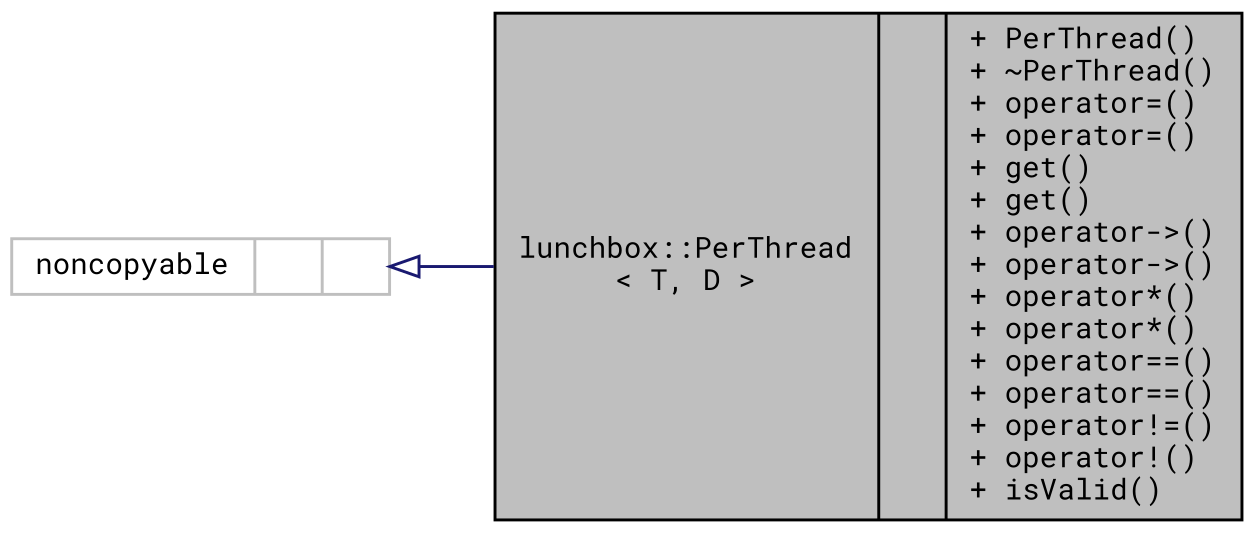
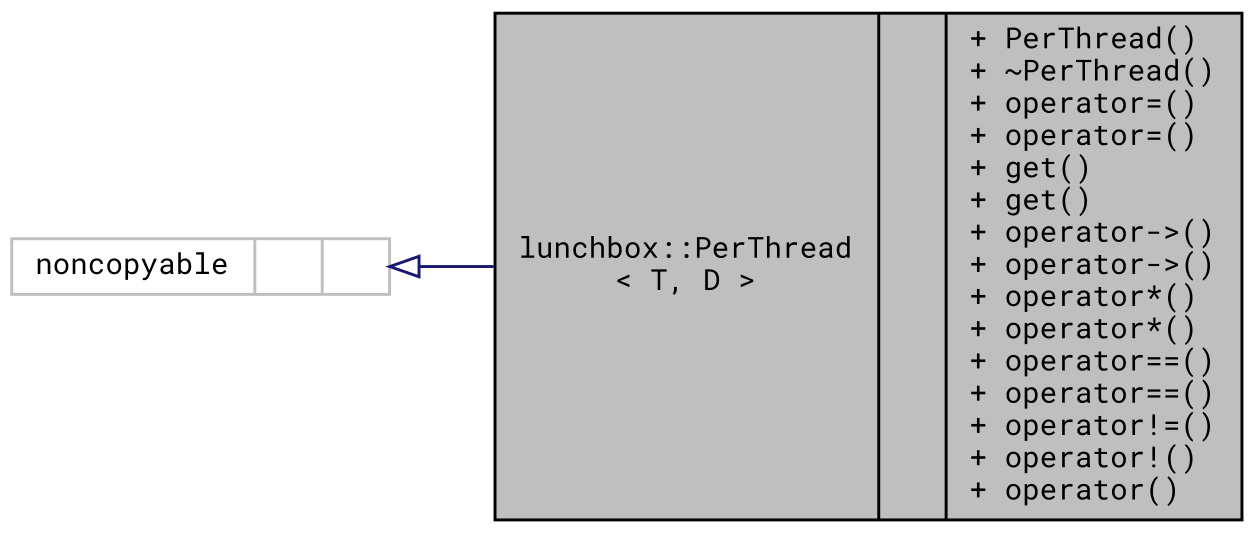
node "lunchbox::PerThread": text "+ isValid()" -> "+ operator()"
